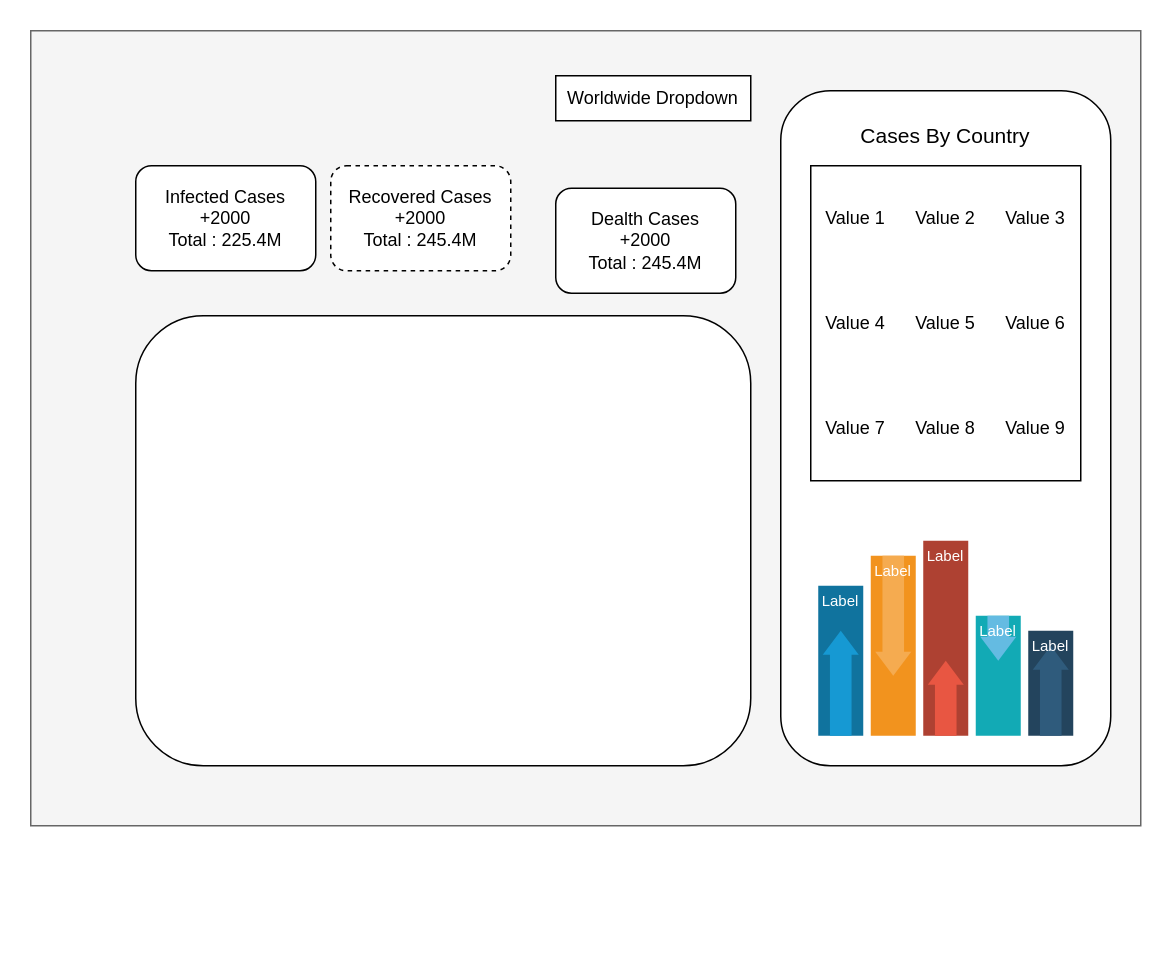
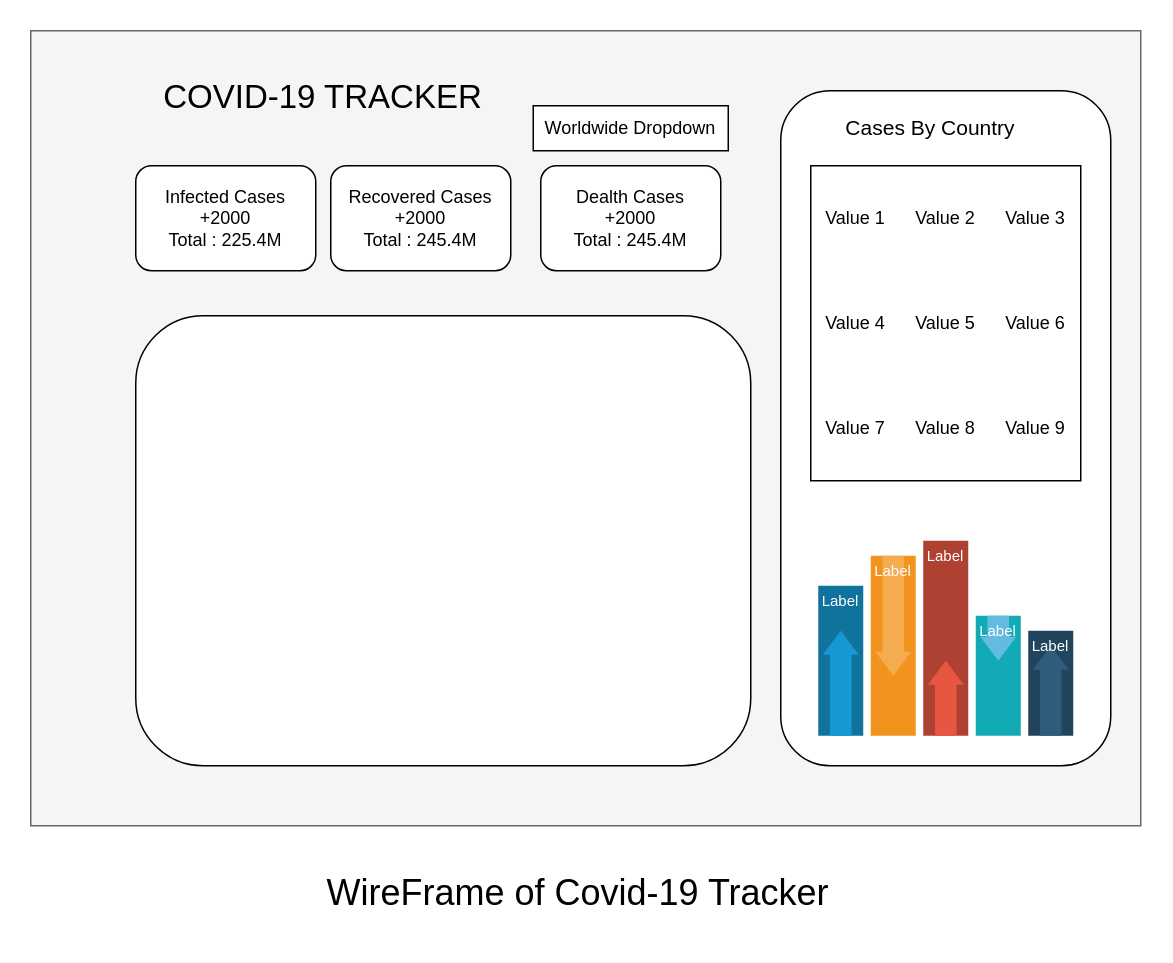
node "COVID-19 TRACKER": added
node "Worldwide Dropdown": moved (653, 98) -> (631, 128)
node "Cases By Country": moved (946, 136) -> (931, 128)
node "Recovered Cases +2000 Total : 245.4M": style dashed -> solid
node "Dealth Cases +2000 Total : 245.4M": moved (646, 241) -> (631, 218)
node "WireFrame of Covid-19 Tracker": added
